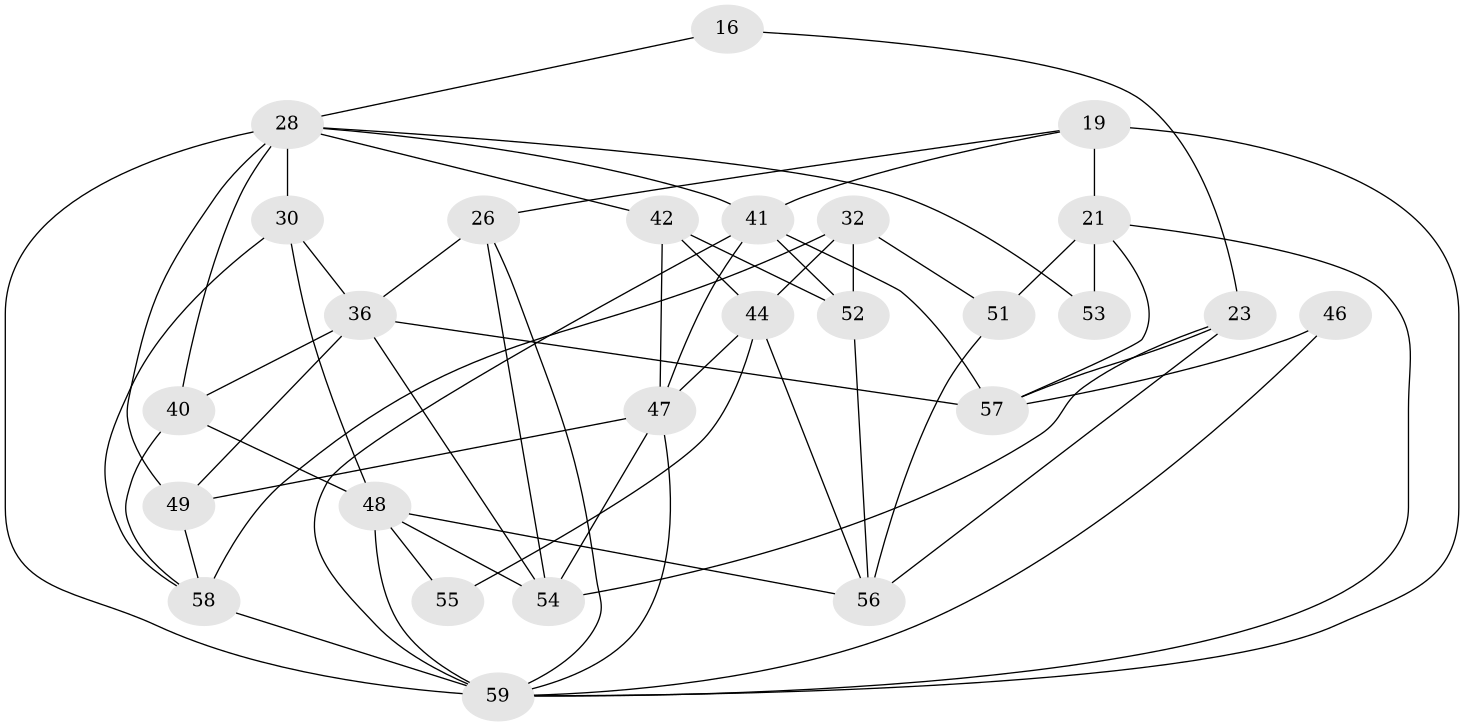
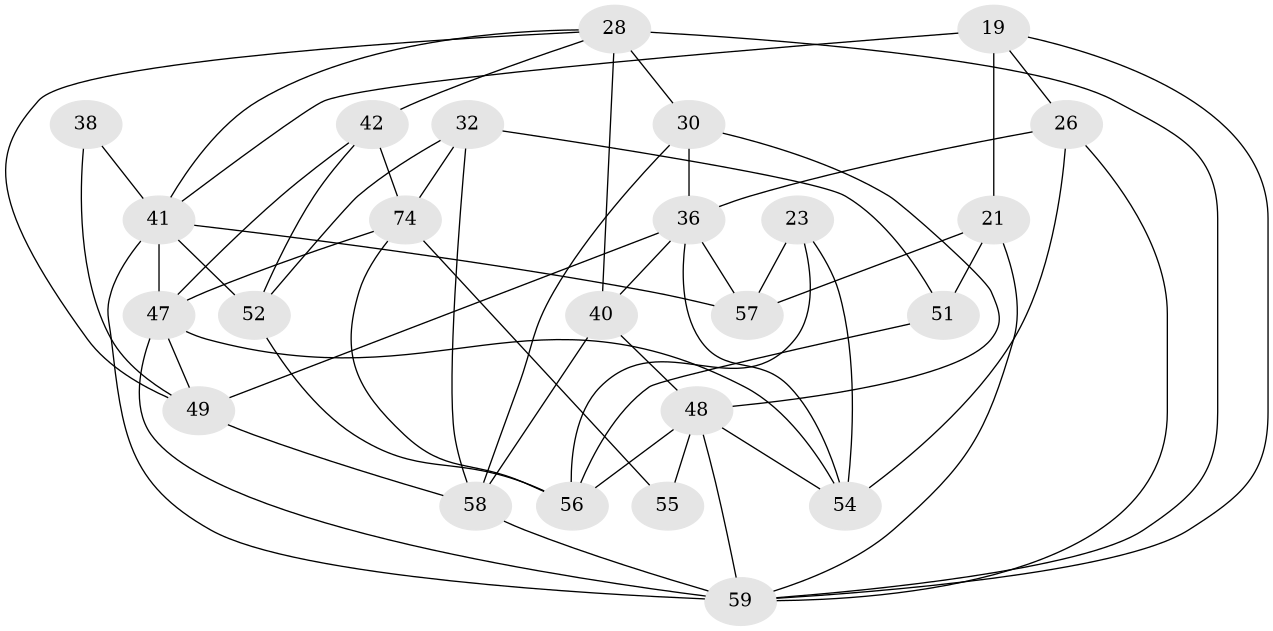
node "16": removed
node "38": added
node "44": label "44" -> "74"
node "53": removed
node "46": removed
